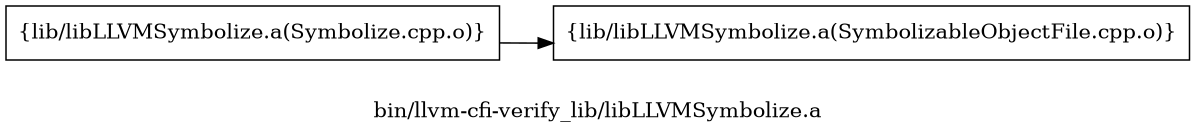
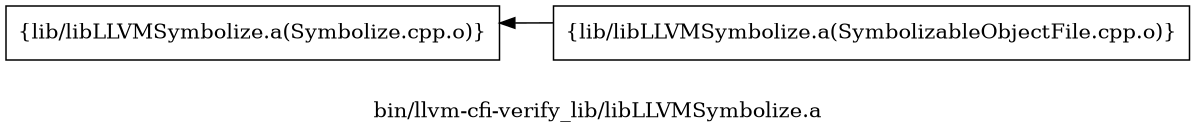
edge "{lib/libLLVMSymbolize.a(Symbolize.cpp.o)}" -> "{lib/libLLVMSymbolize.a(SymbolizableObjectFile.cpp.o)}": reversed
